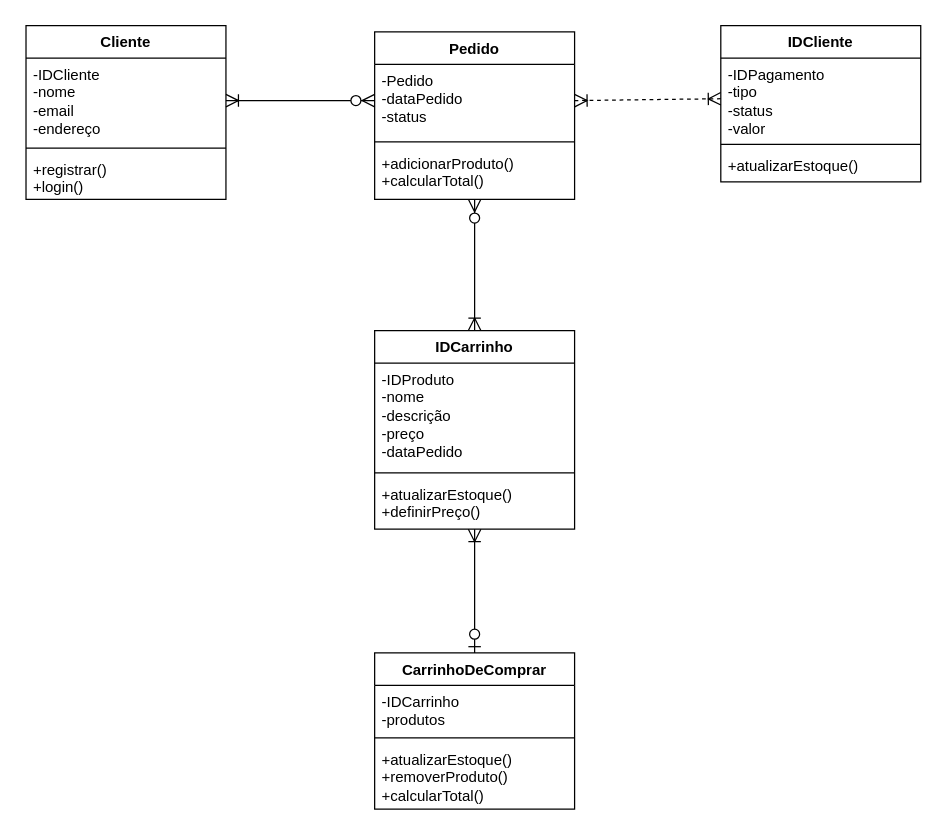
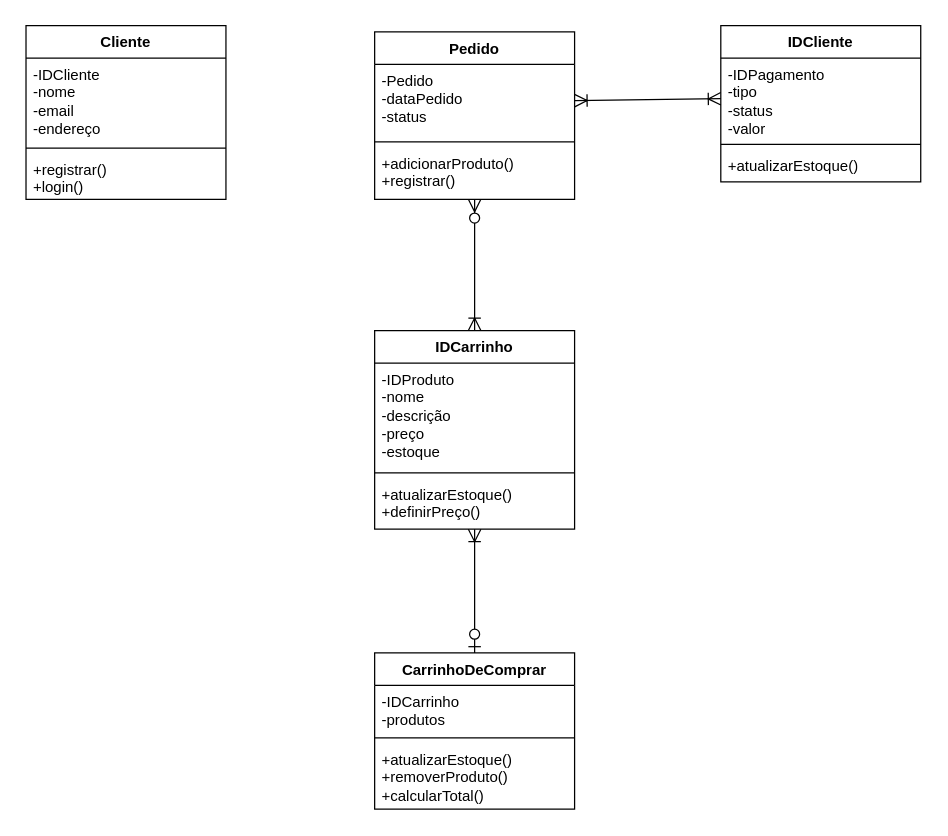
edge "-IDPagamento -tipo -status -valor" -- "-Pedido -dataPedido -status": style dashed -> solid
edge "-IDCliente -nome -email -endereço" -- "-Pedido -dataPedido -status": removed
node "+adicionarProduto() +calcularTotal()": label "+adicionarProduto() +calcularTotal()" -> "+adicionarProduto() +registrar()"
node "-IDProduto -nome -descrição -preço -dataPedido": label "-IDProduto -nome -descrição -preço -dataPedido" -> "-IDProduto -nome -descrição -preço -estoque"
